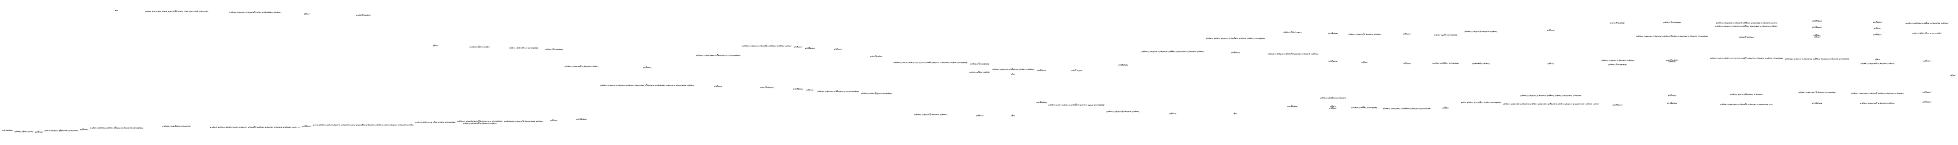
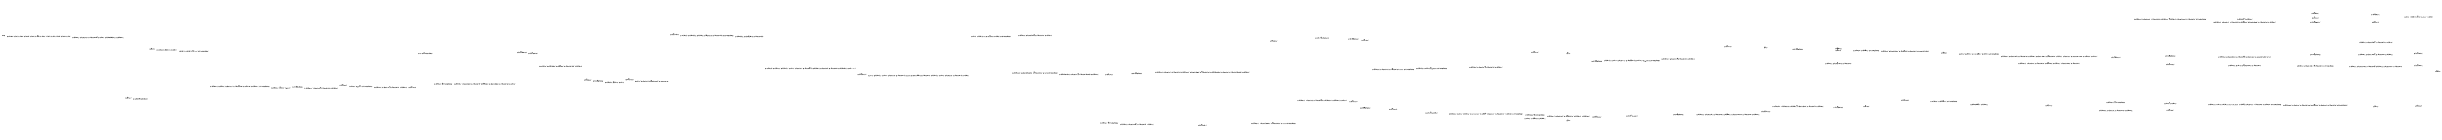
node "15530: call-0:0[v35,'exec',v36,v33]": added
